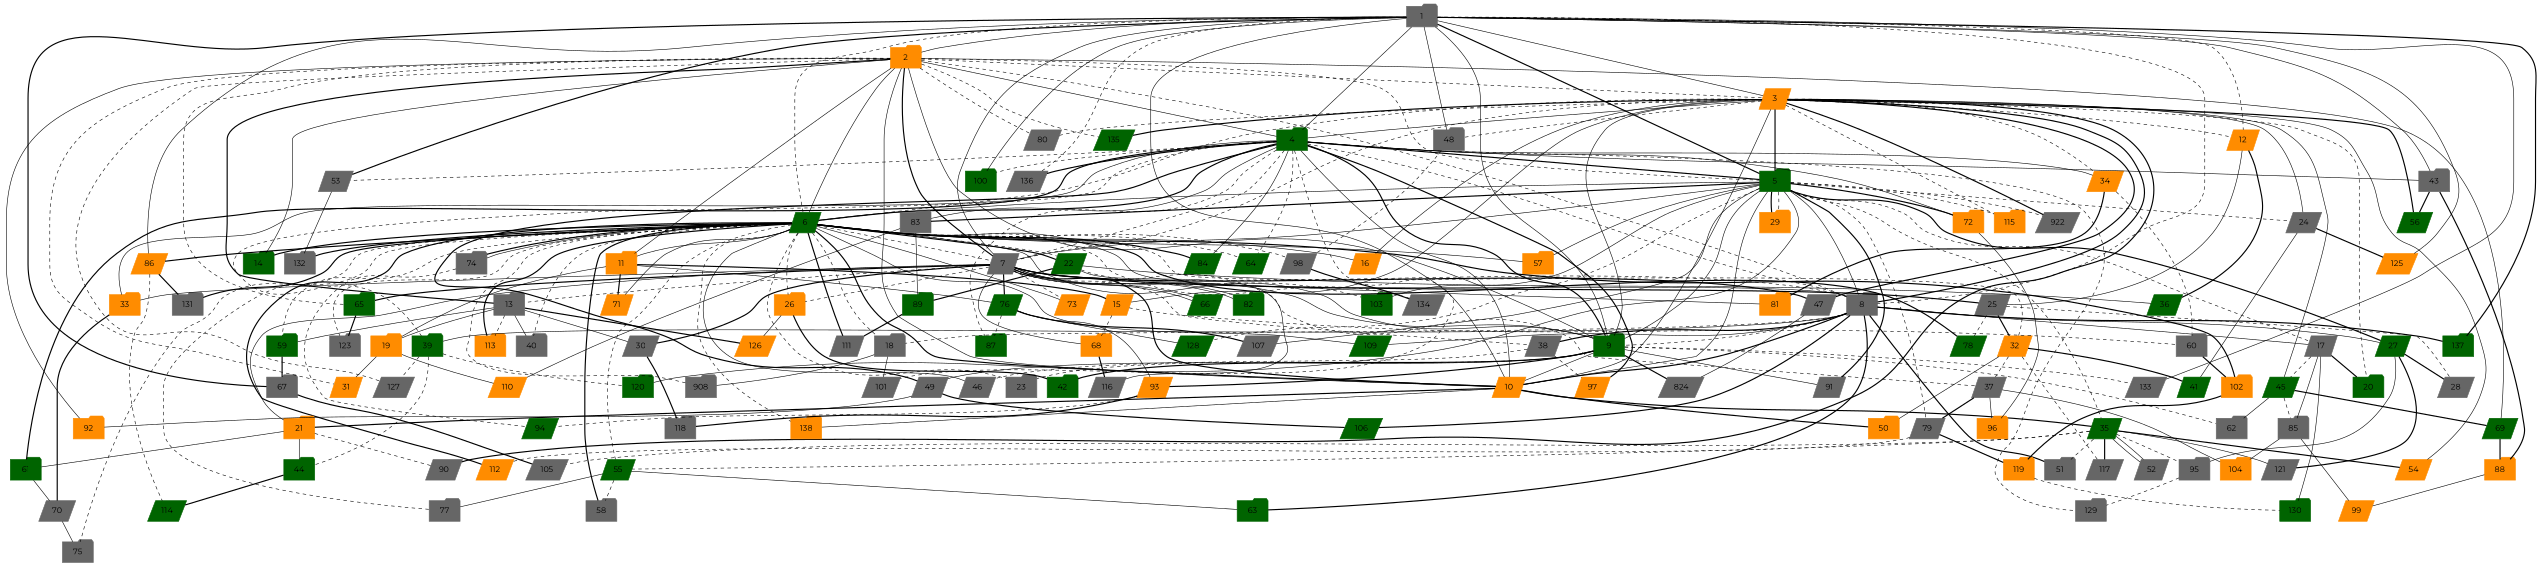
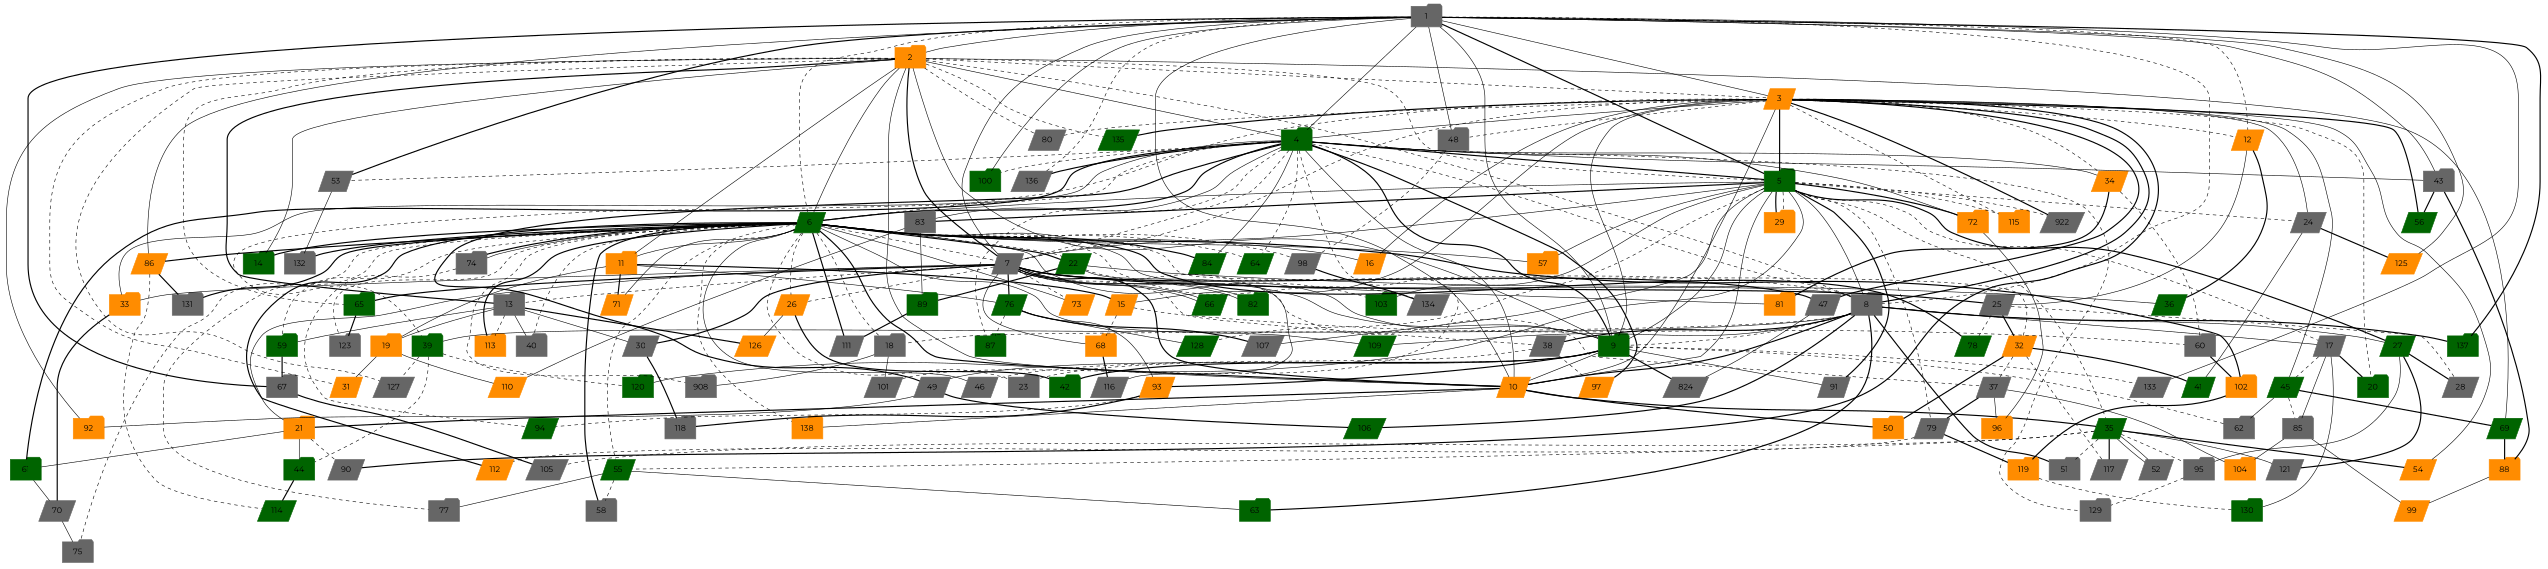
node "26": shape folder -> parallelogram
edge "32" -- "50": style solid -> bold
